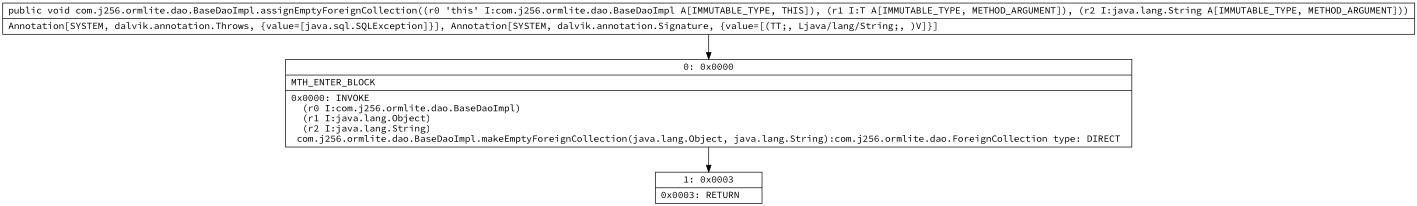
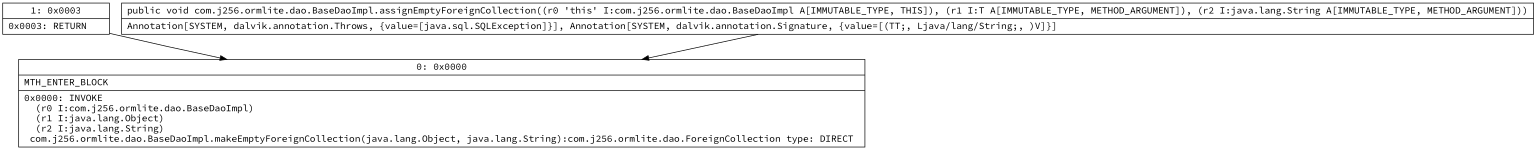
edge "0: 0x0000" -> "1: 0x0003": reversed
